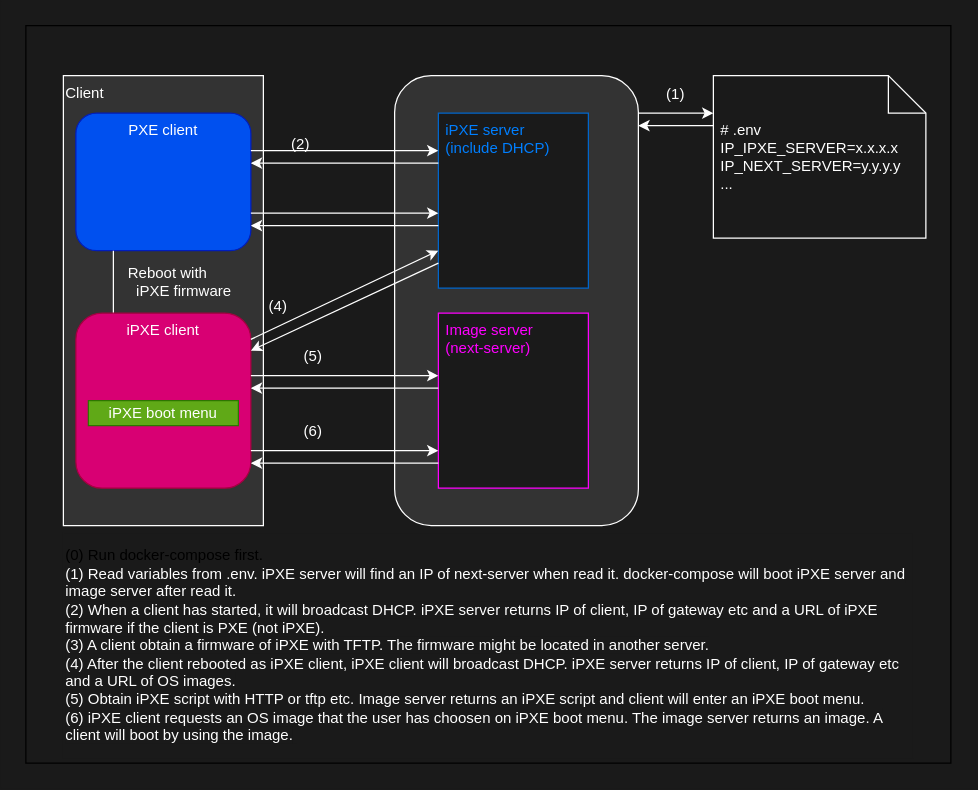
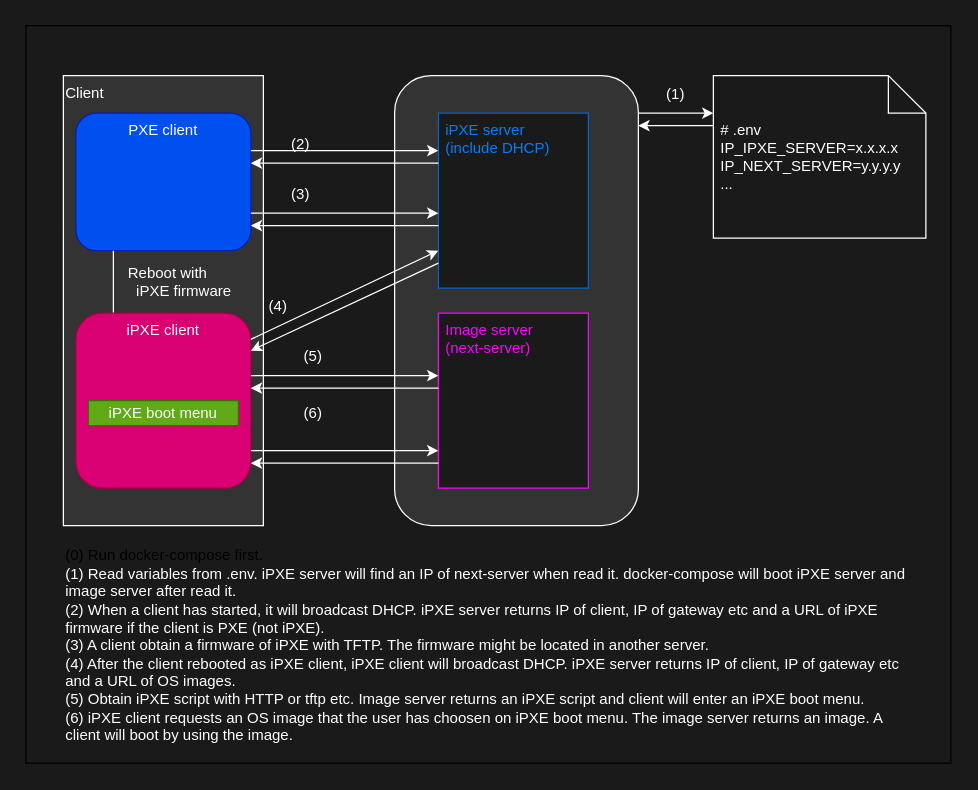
node "(3)": added
node "(6)": moved (313, 432) -> (313, 413)
